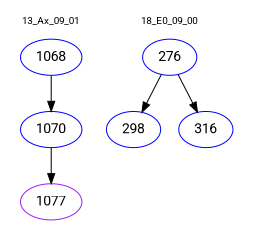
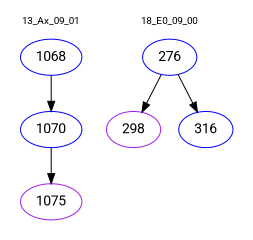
node "298": color blue -> purple
node "1077": label "1077" -> "1075"
